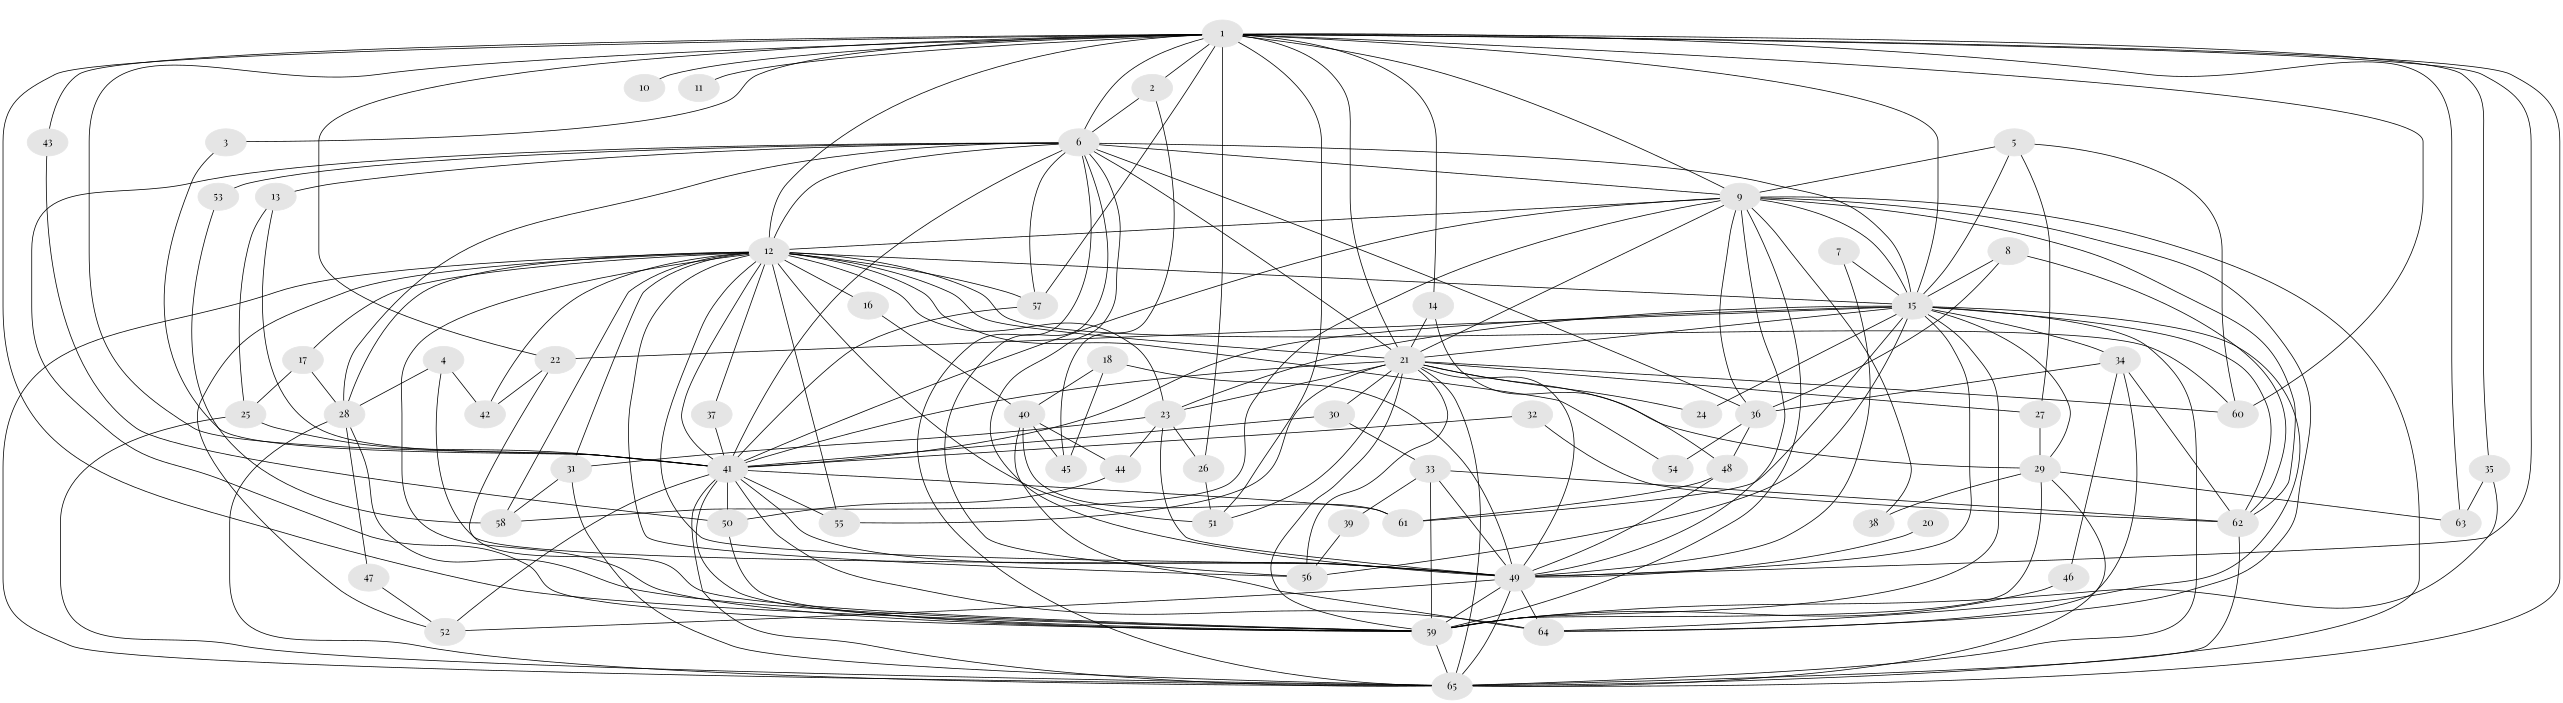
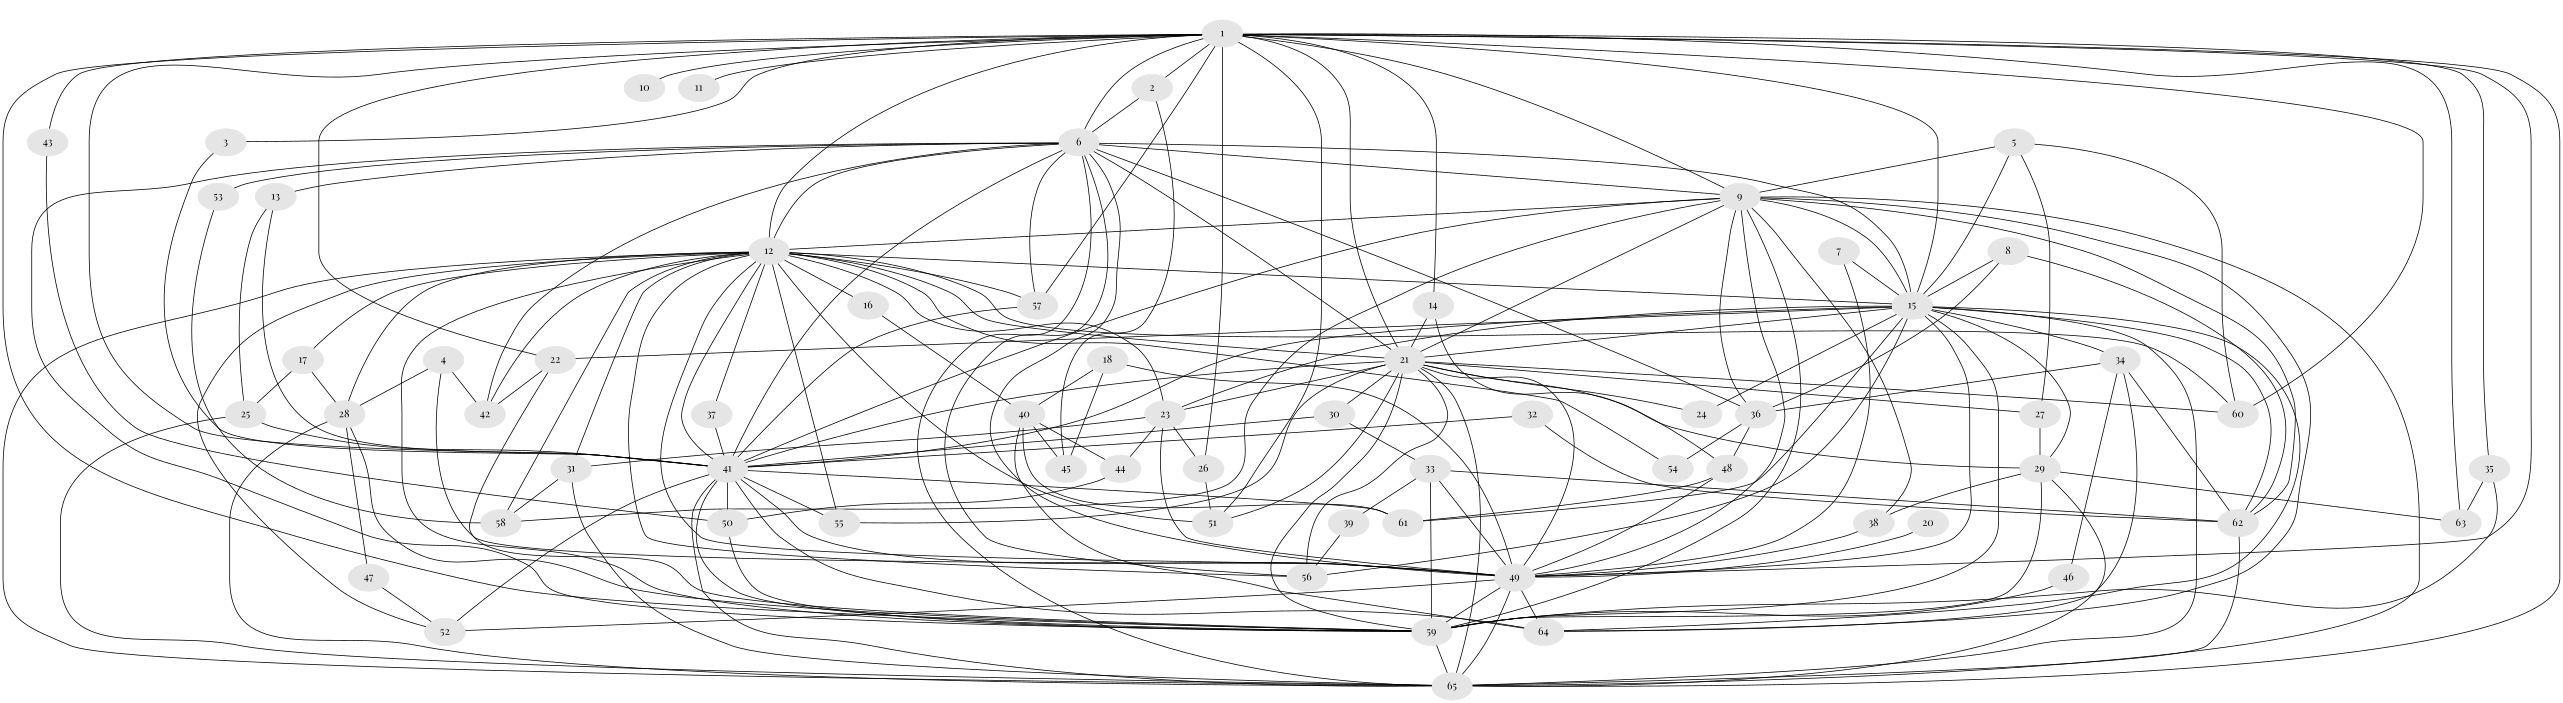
edge "6" -- "28": now "6" -- "42"
edge "38" -- "49": added
